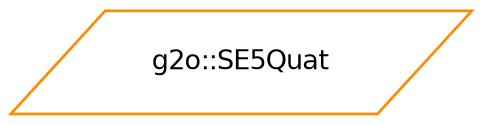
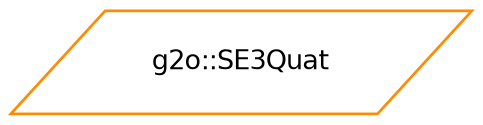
node "g2o::SE5Quat": label "g2o::SE5Quat" -> "g2o::SE3Quat"
